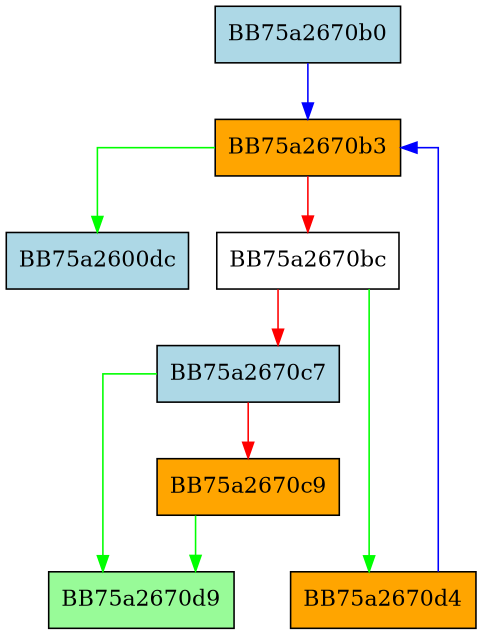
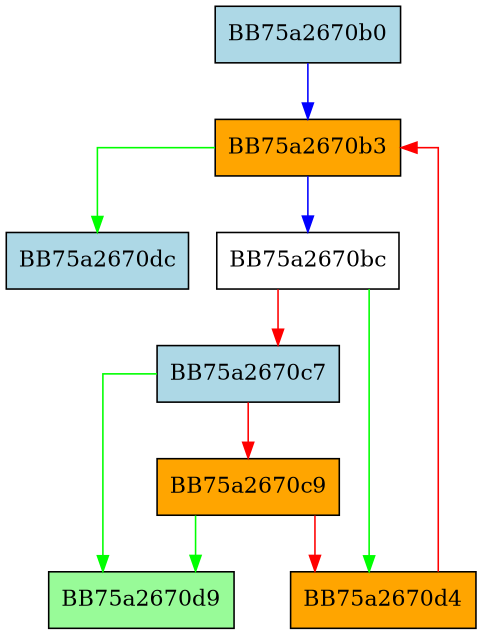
edge "BB75a2670b3" -> "BB75a2670bc": color red -> blue
node "BB75a2600dc": label "BB75a2600dc" -> "BB75a2670dc"
edge "BB75a2670d4" -> "BB75a2670b3": color blue -> red
edge "BB75a2670c9" -> "BB75a2670d4": added
